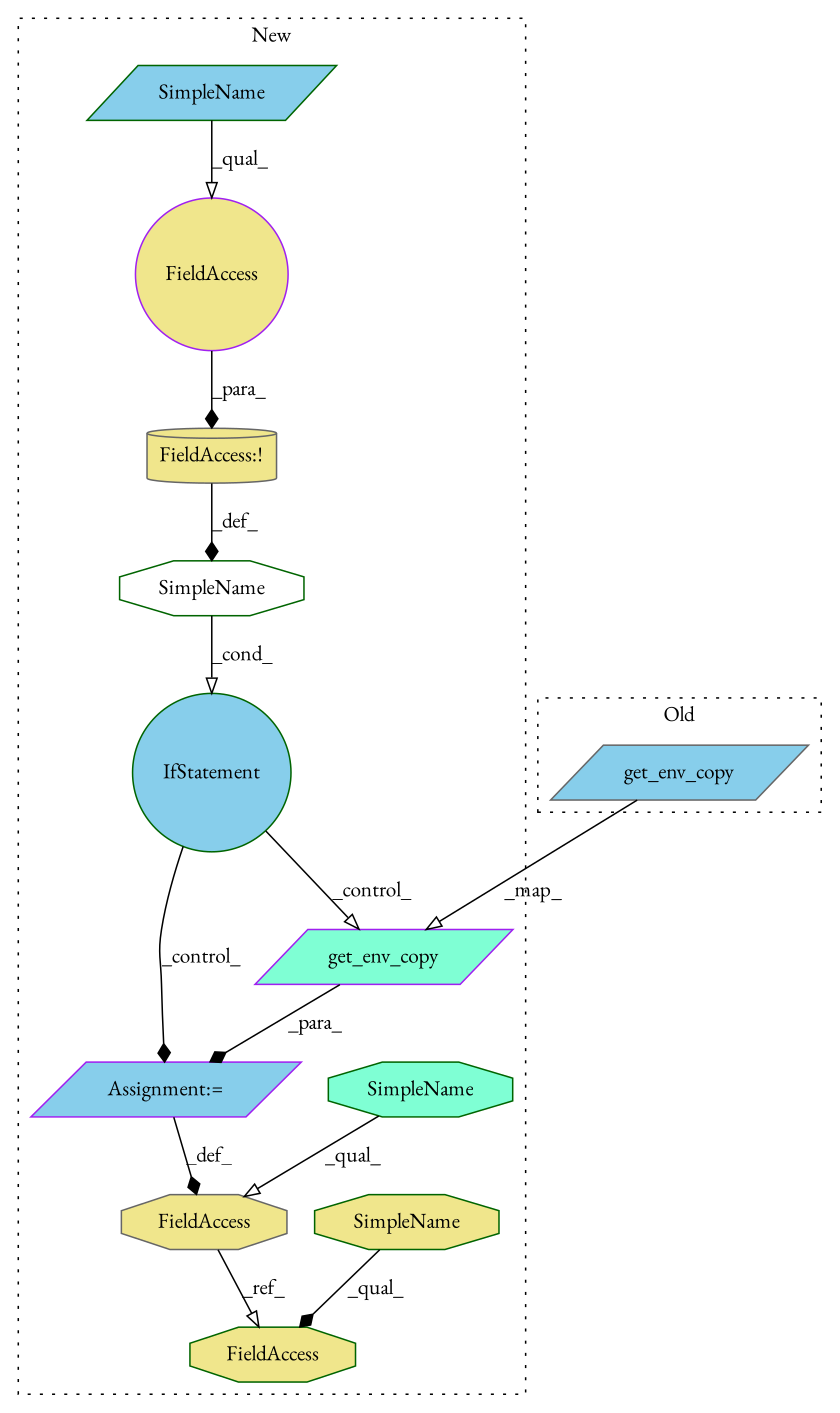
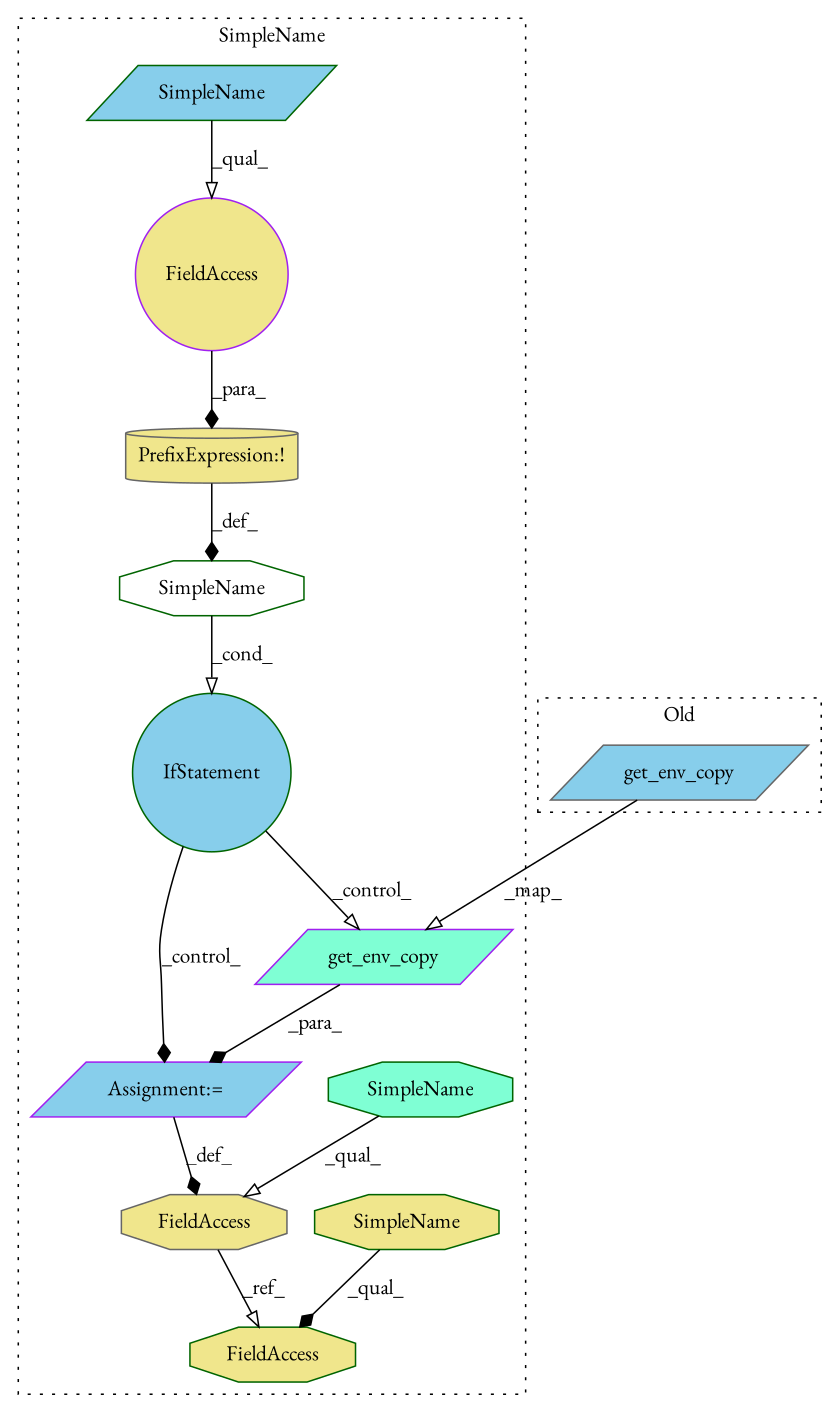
cluster "New": label "New" -> "SimpleName"
node "FieldAccess:!": label "FieldAccess:!" -> "PrefixExpression:!"
